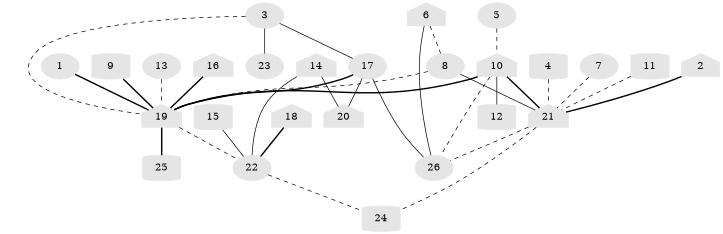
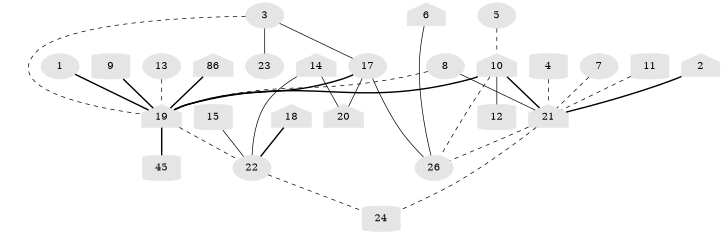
edge "6" -- "8": removed
node "16": label "16" -> "86"
node "25": label "25" -> "45"
